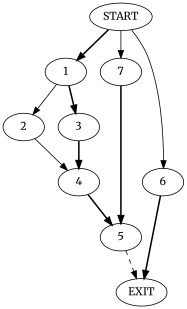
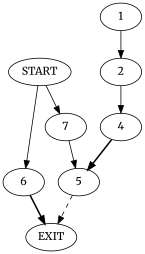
edge "START" -> "1": removed
node "3": removed
edge "7" -> "5": style bold -> solid
